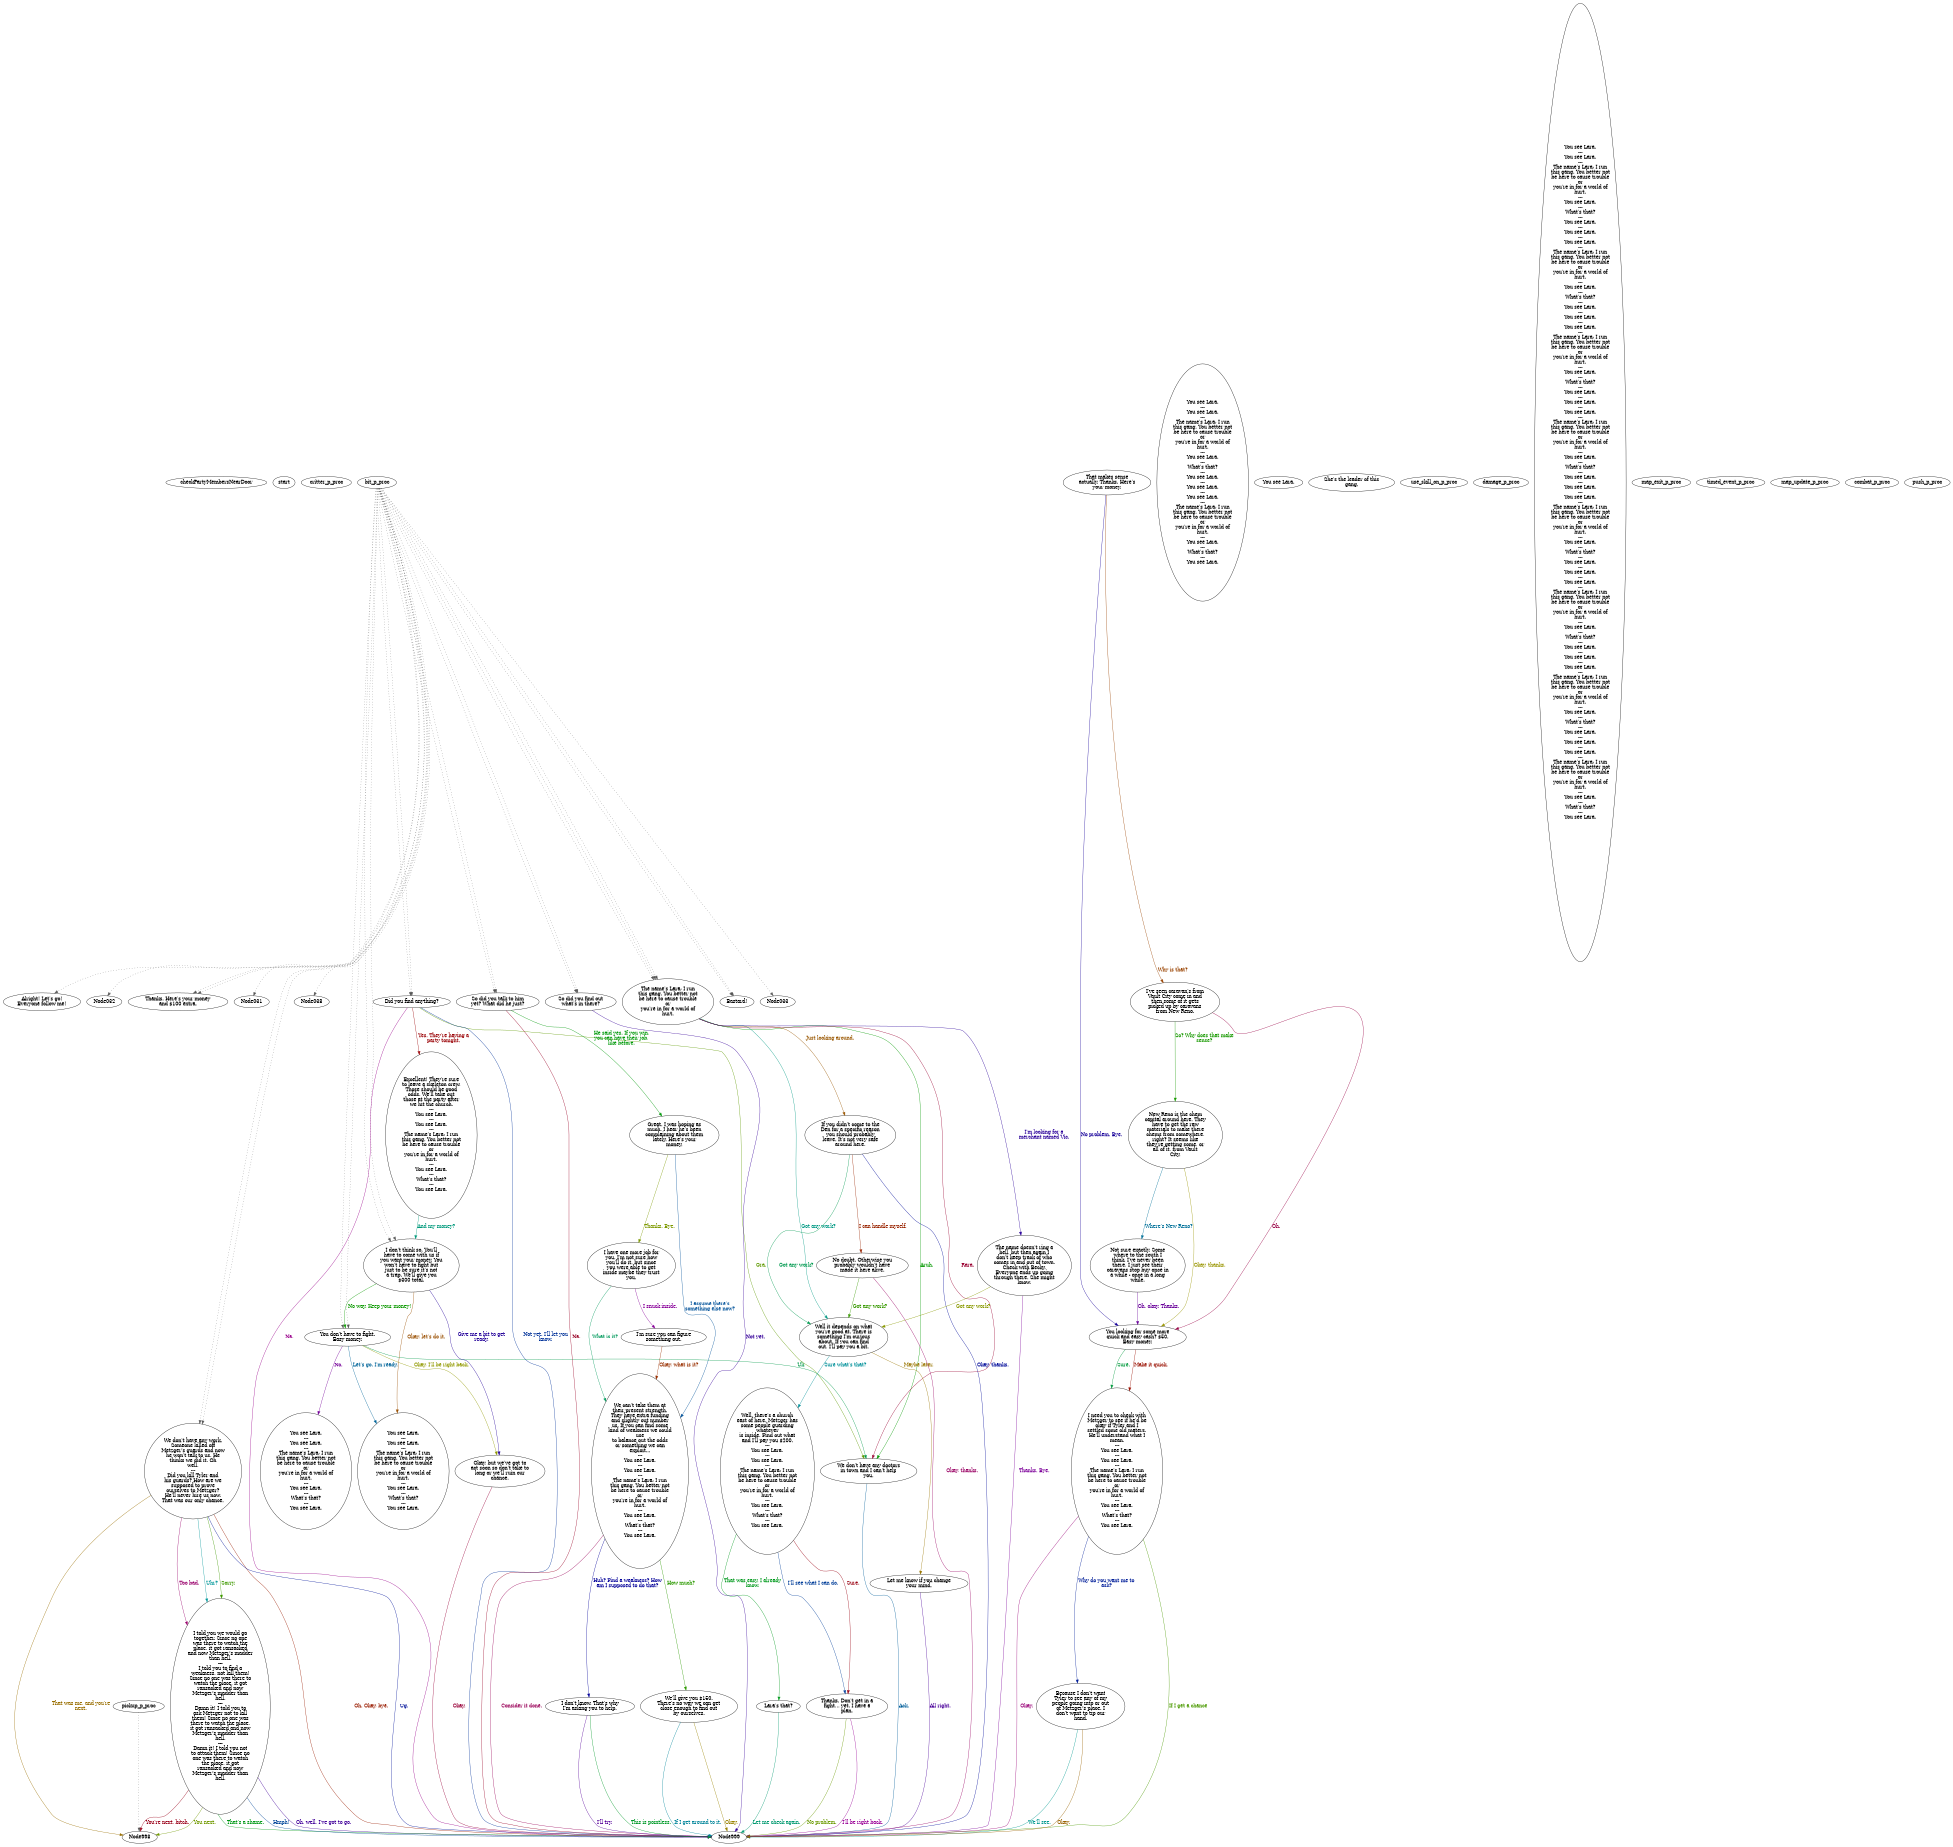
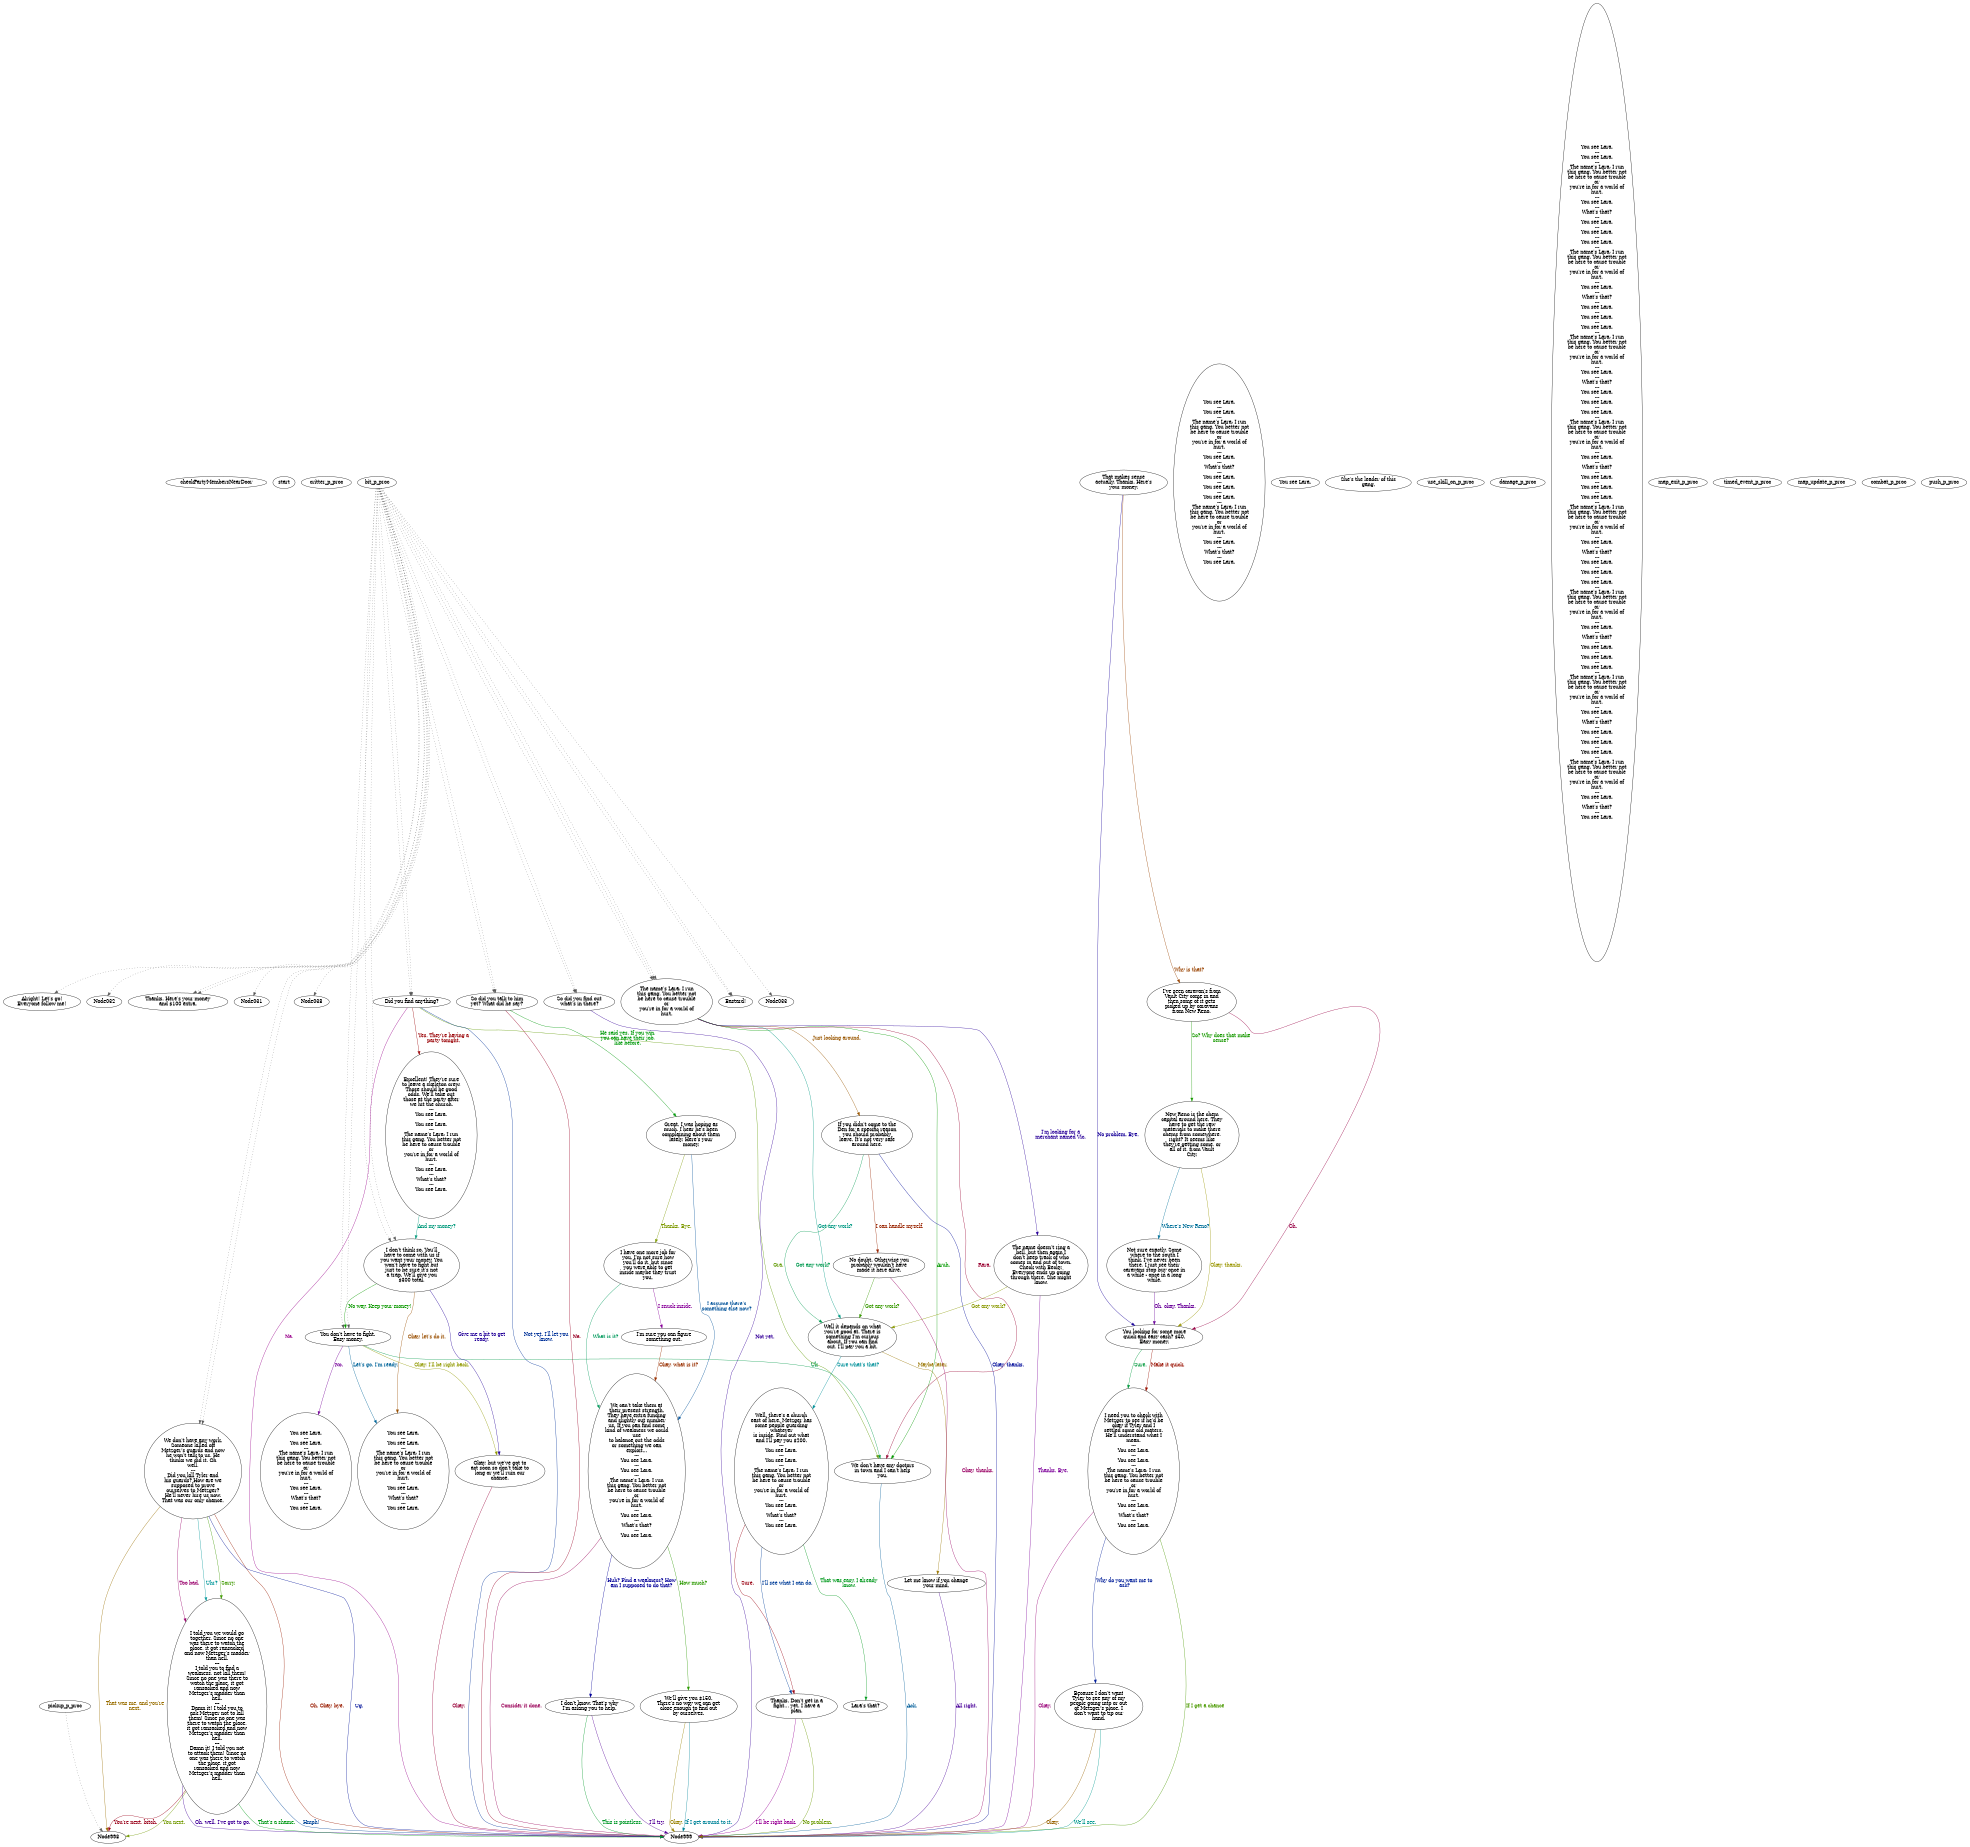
node "So did you talk to him yet? What did he just?": label "So did you talk to him yet? What did he just?" -> "So did you talk to him yet? What did he say?"
edge "Lara's that?" -> "Node999": removed, label "Let me check again."
